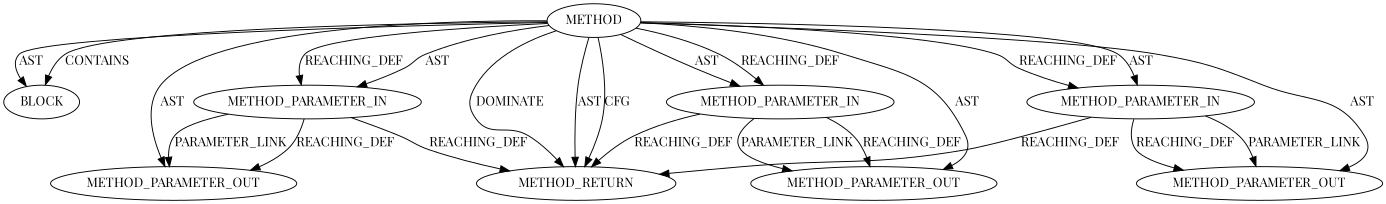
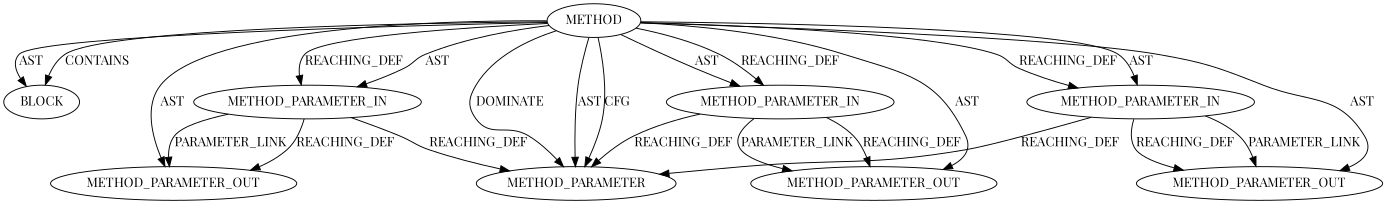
node "METHOD_RETURN": label "METHOD_RETURN" -> "METHOD_PARAMETER"
